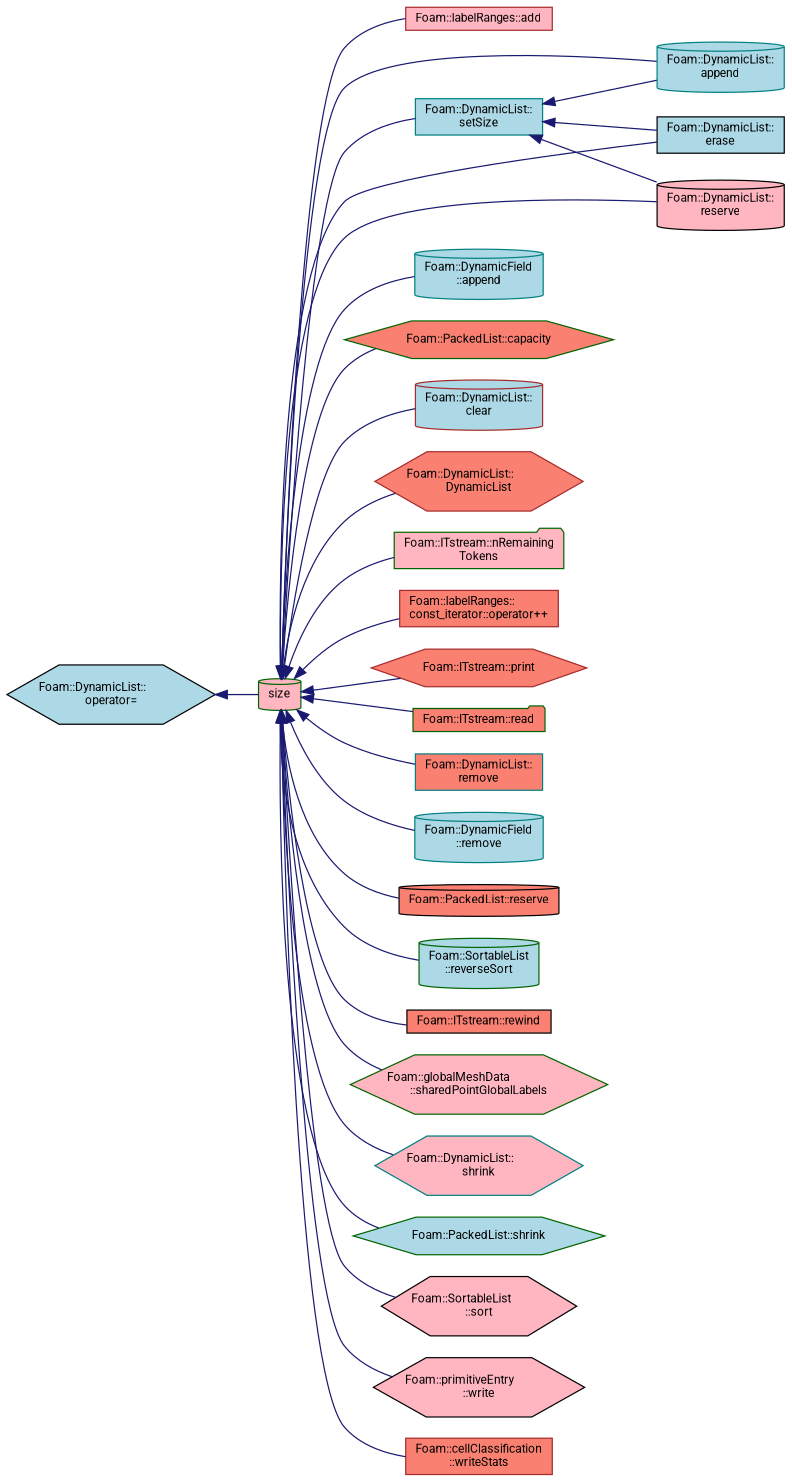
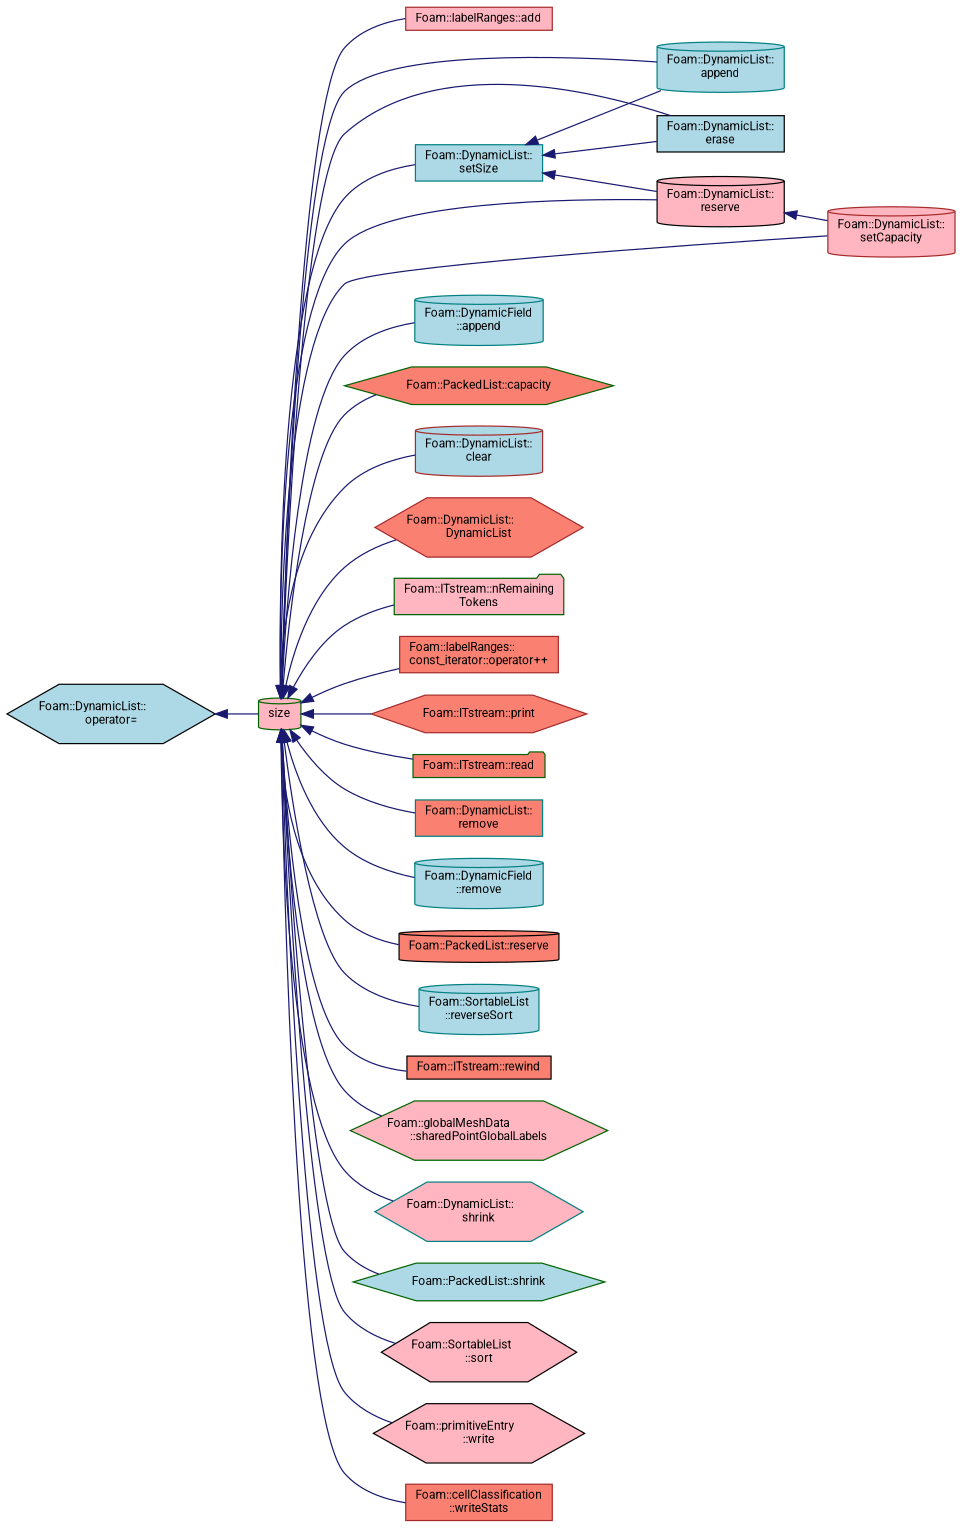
node "Foam::DynamicList:: setCapacity": added
node "Foam::SortableList ::reverseSort": color darkgreen -> teal
